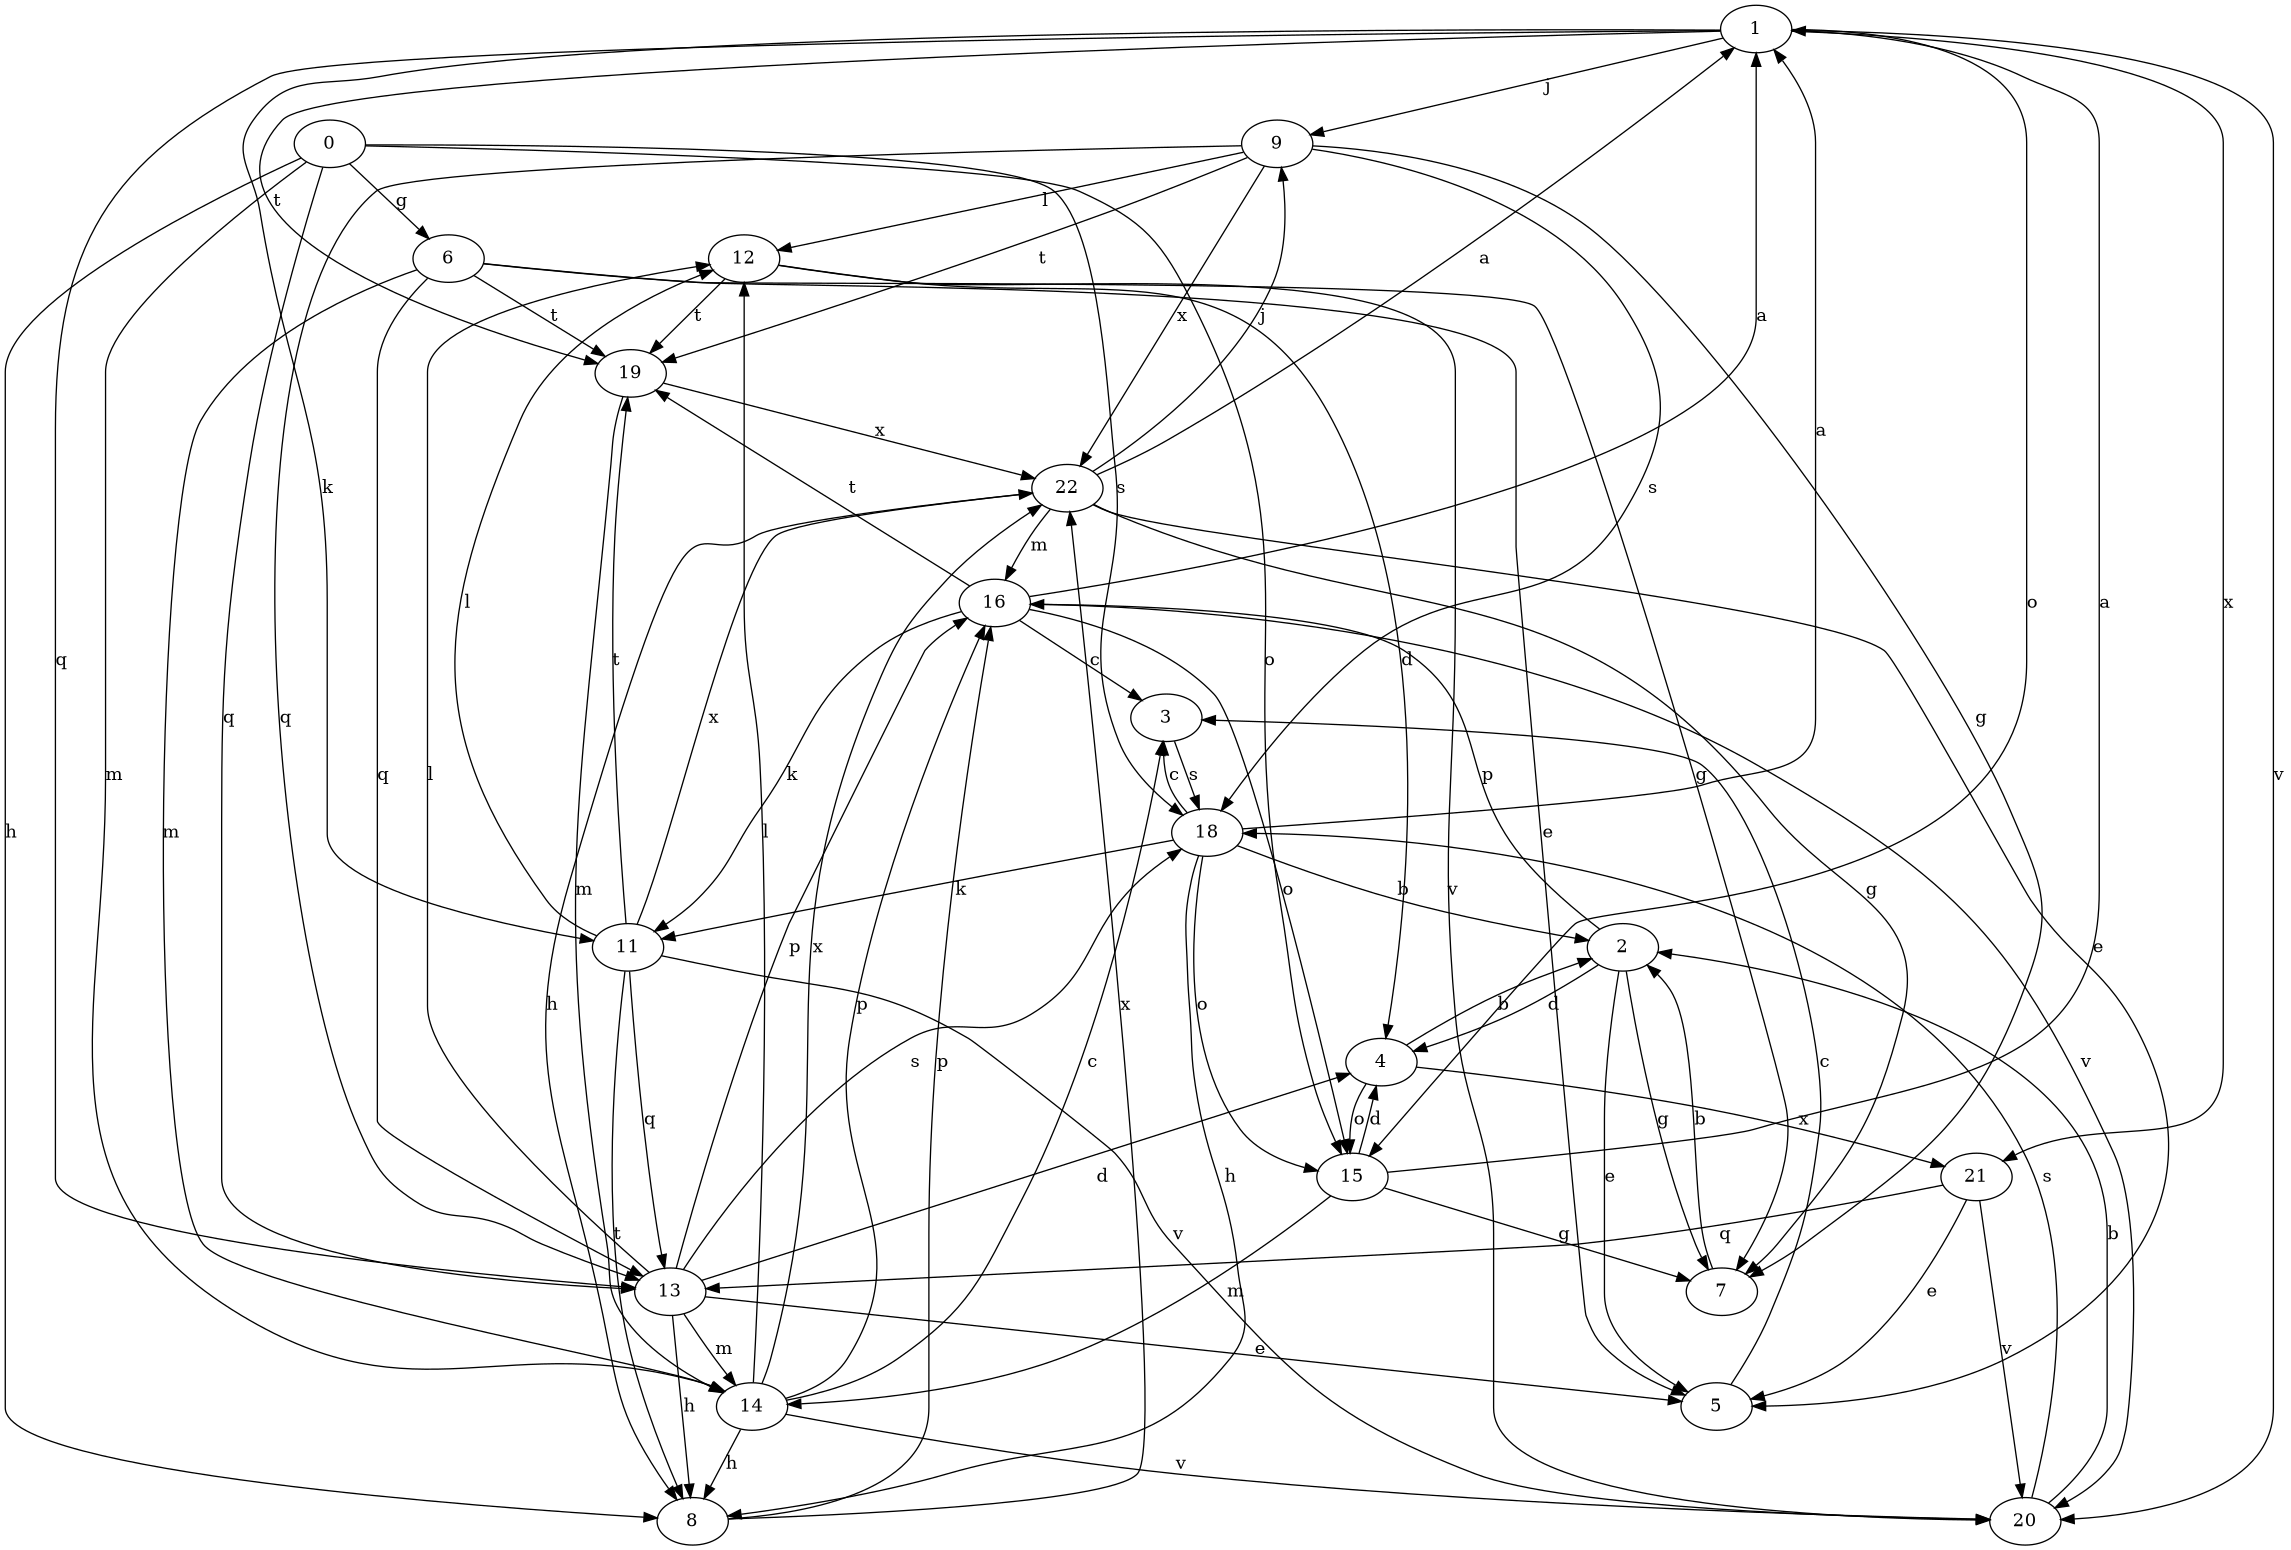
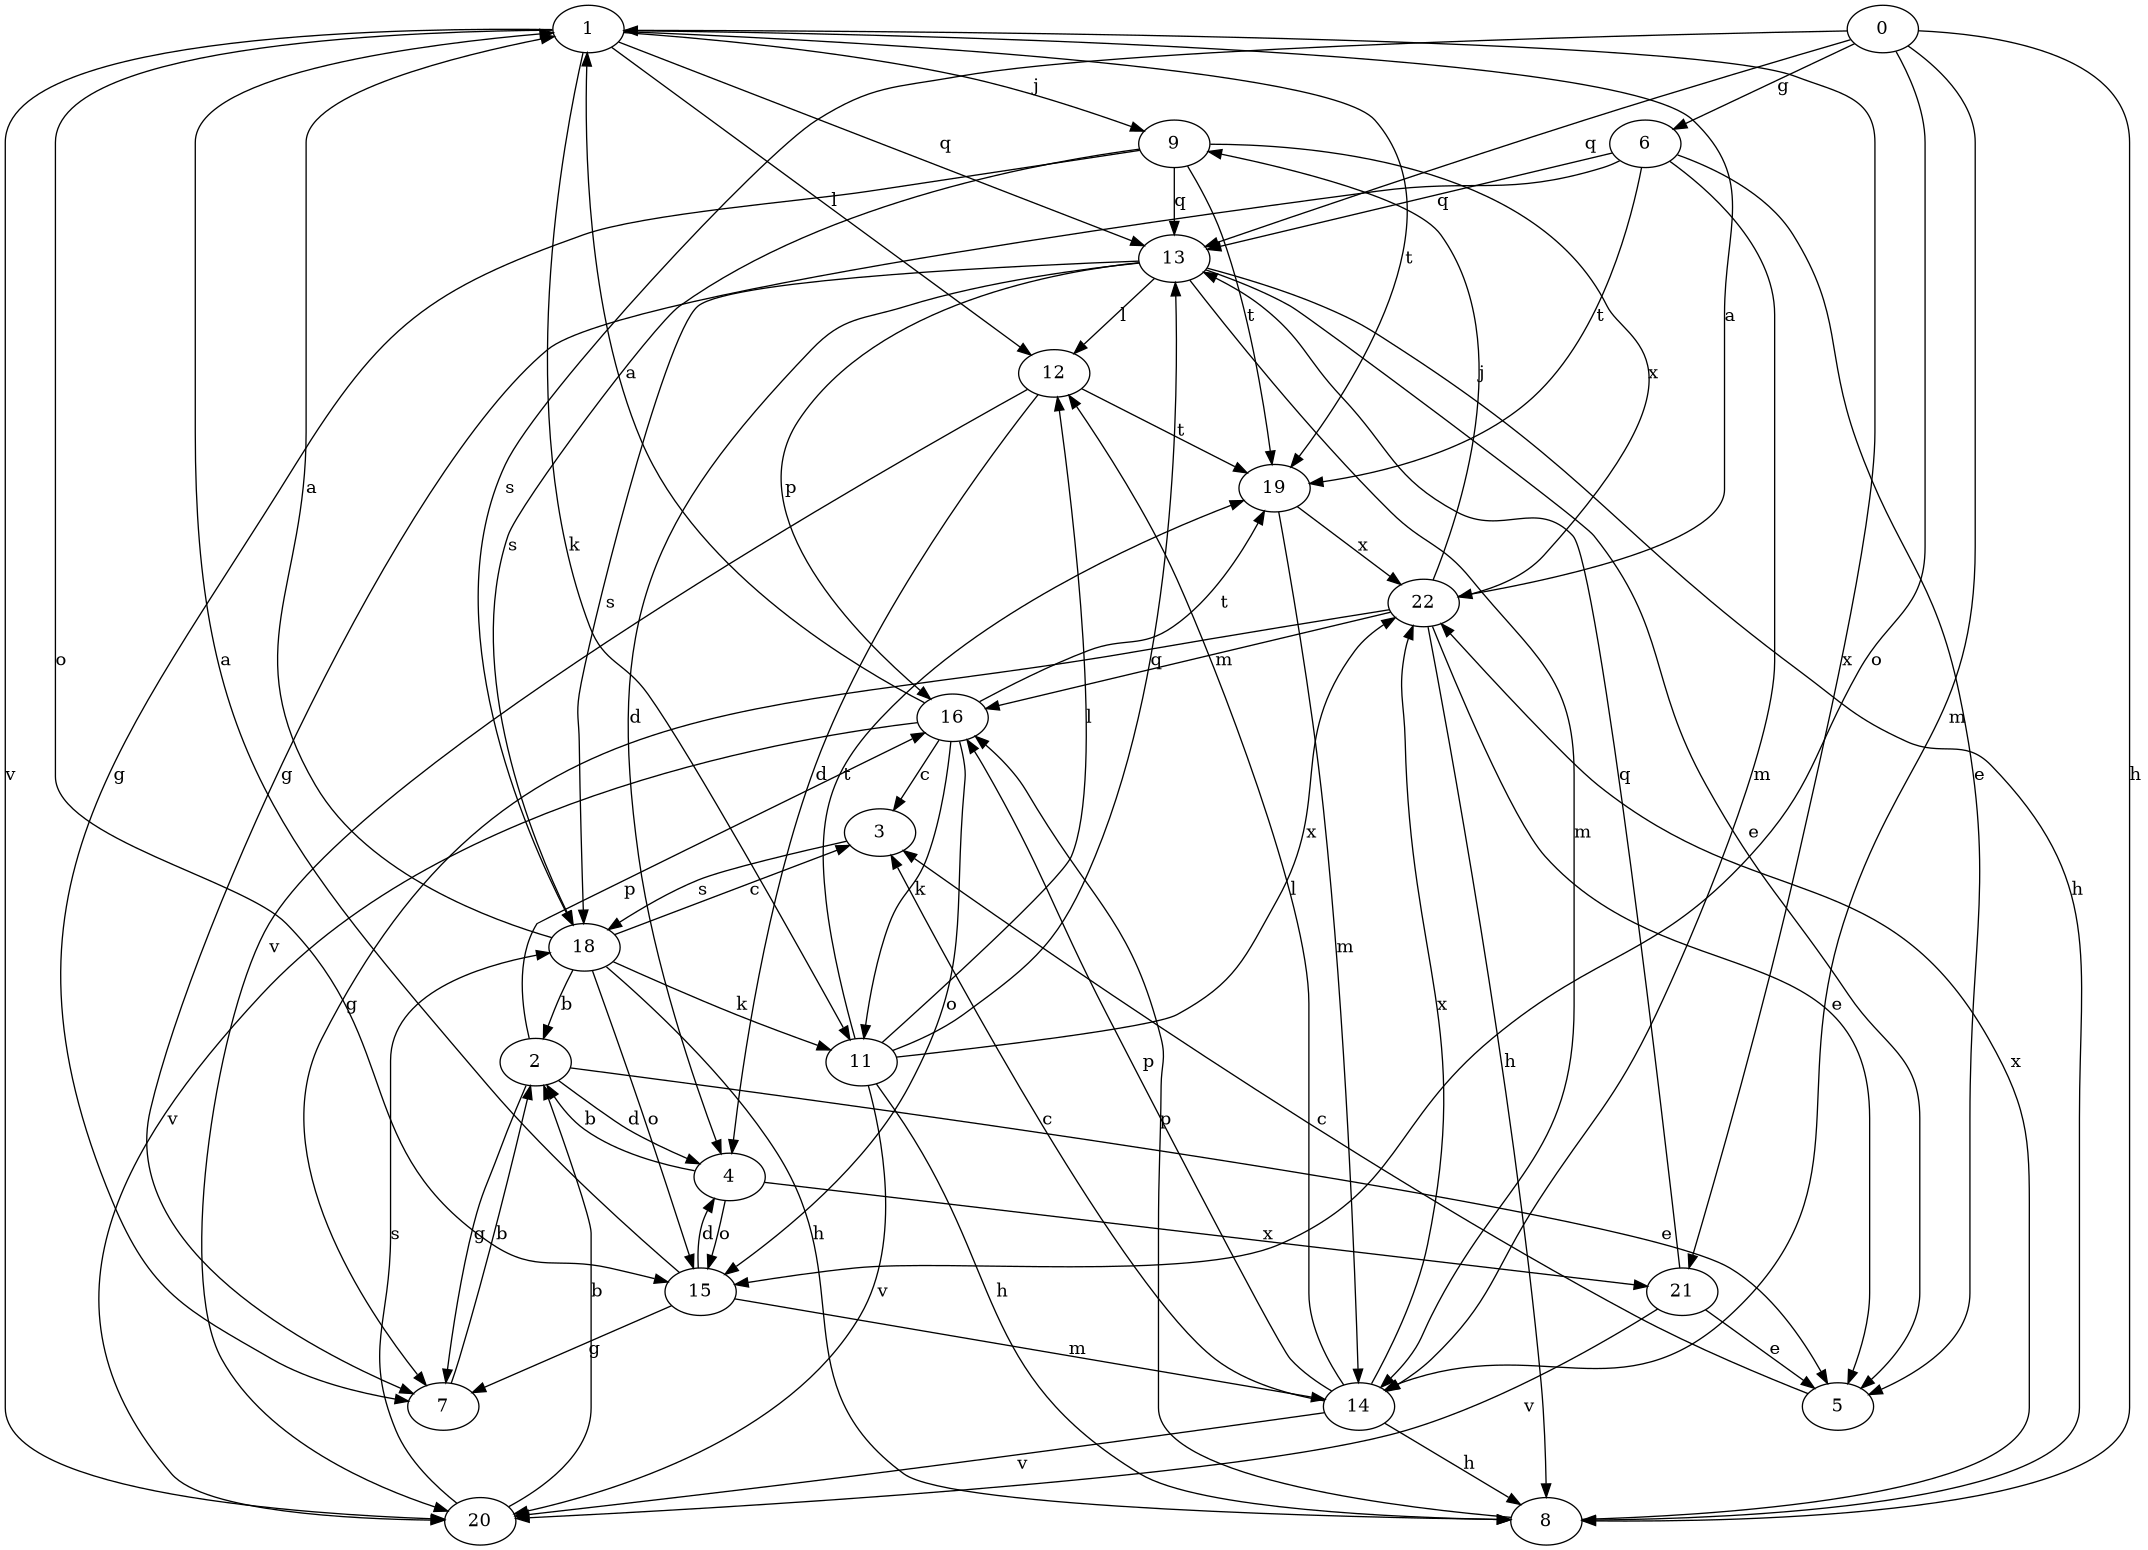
edge "9" -> "12": now "1" -> "12"
edge "11" -> "8": label "t" -> "h"
